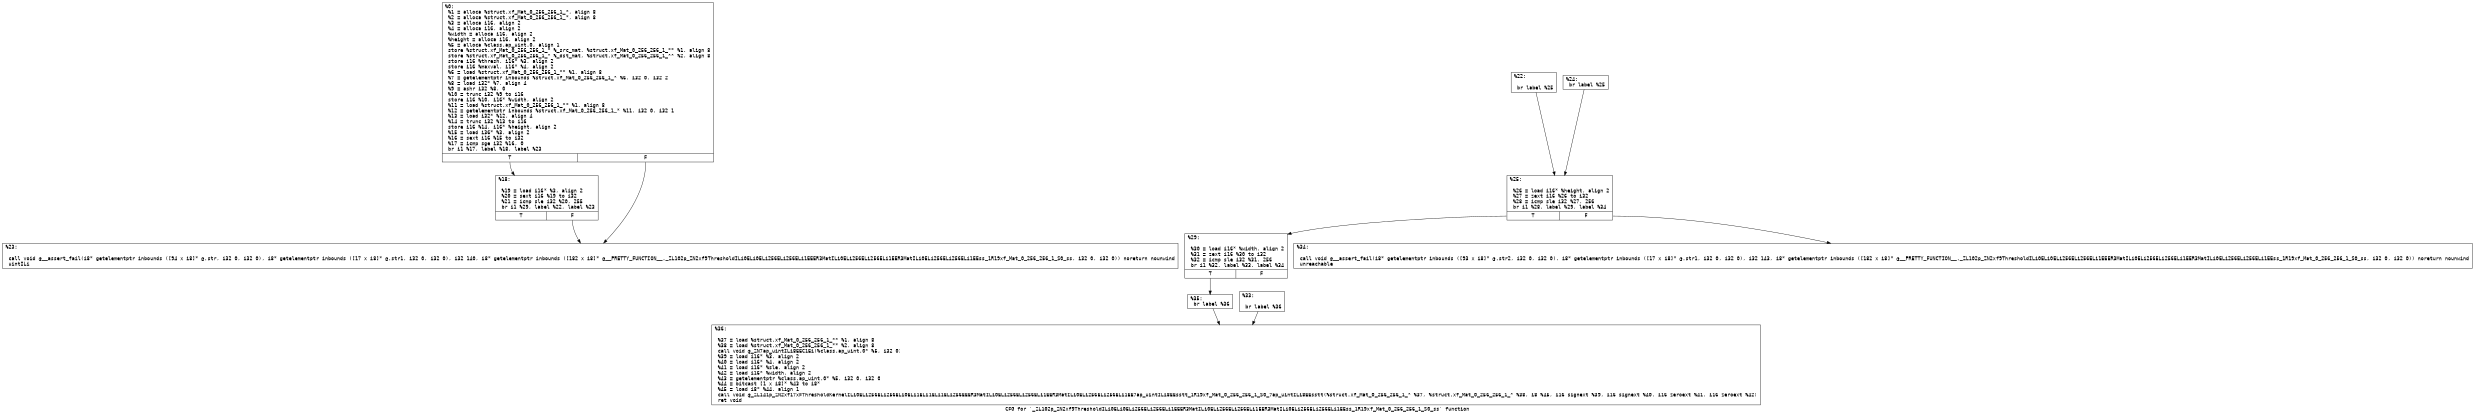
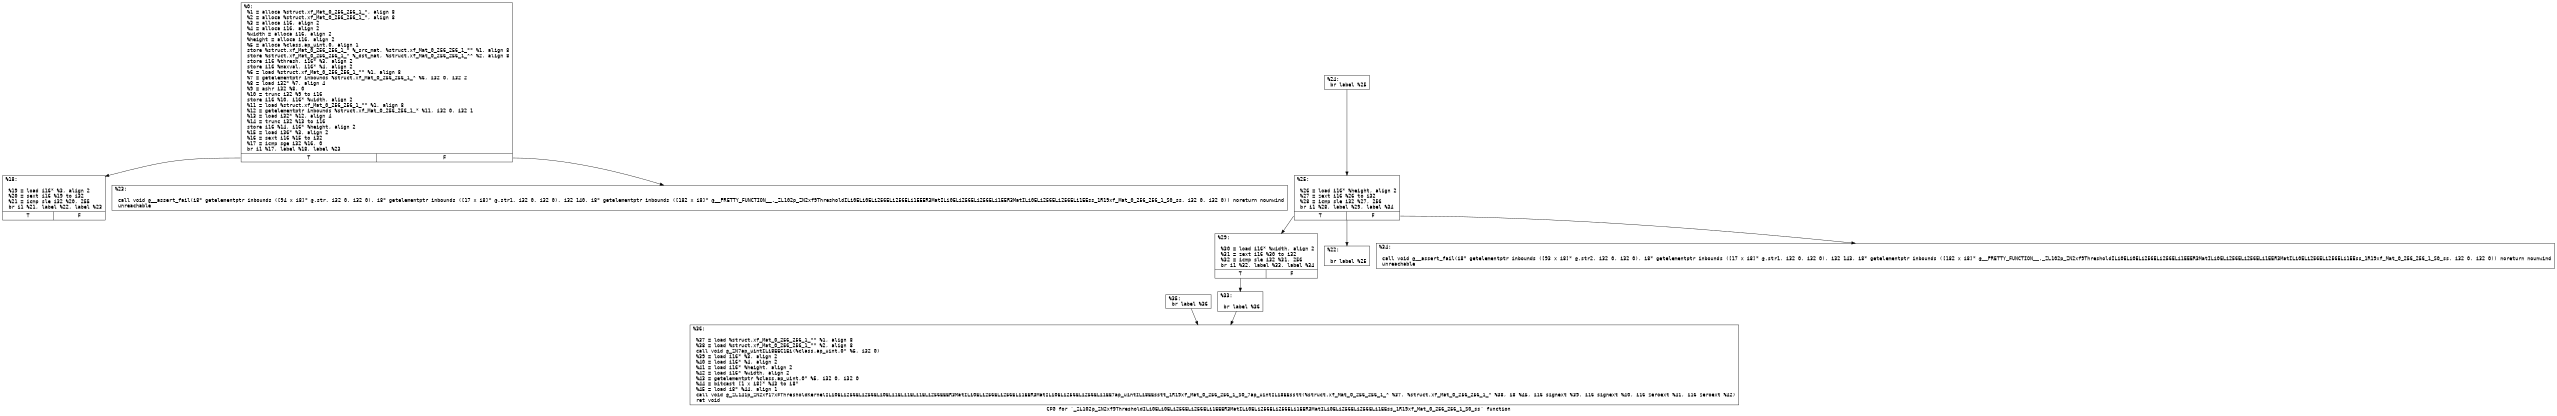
edge "%22:" -> "%25:": reversed
node "%18:": text "br i1 %29, label %22, label %23" -> "br i1 %21, label %22, label %23"
edge "%18:" -> "%23:": removed
node "%23:": text "uintILi" -> "unreachable"
edge "%29:" -> "%35:": now "%29:" -> "%33:"
node "%36:": text "%41 = load i16* %sle, align 2" -> "%41 = load i16* %height, align 2"
